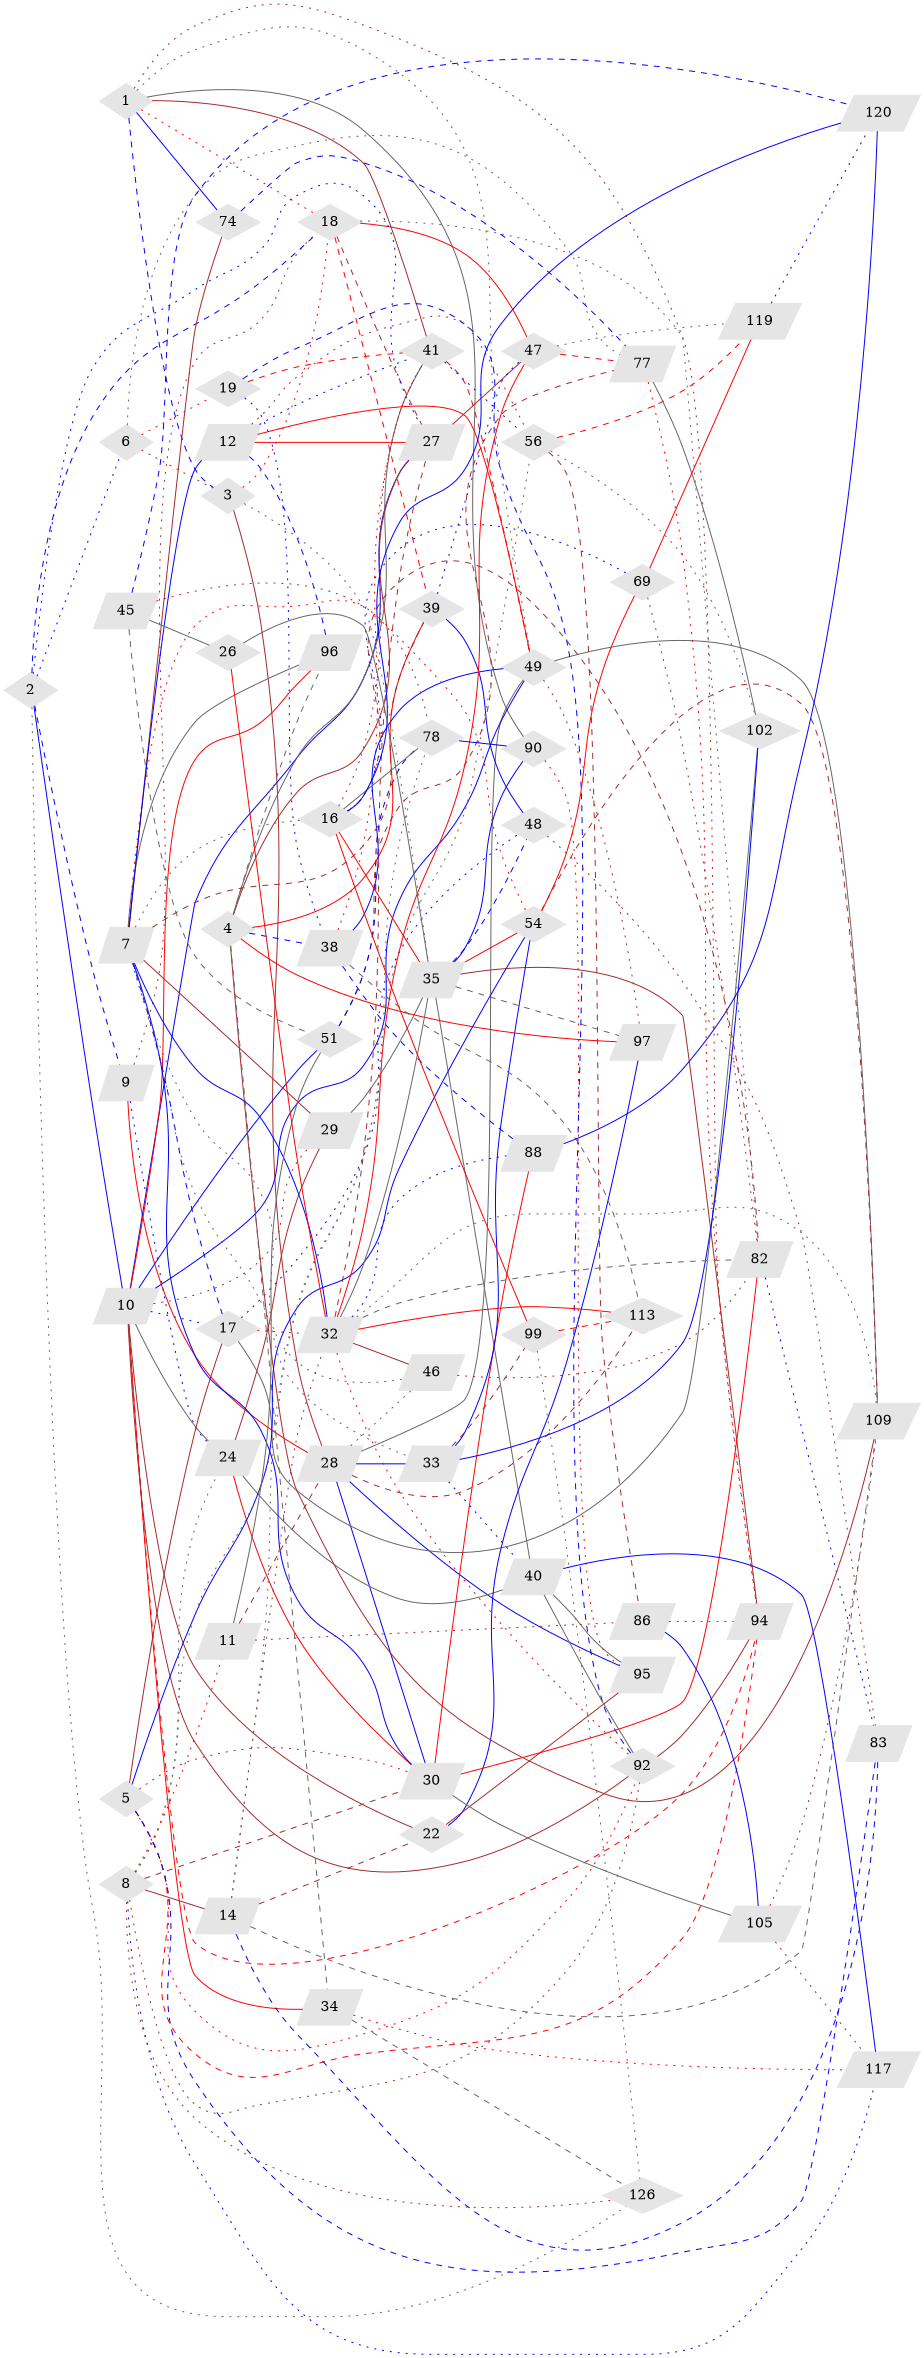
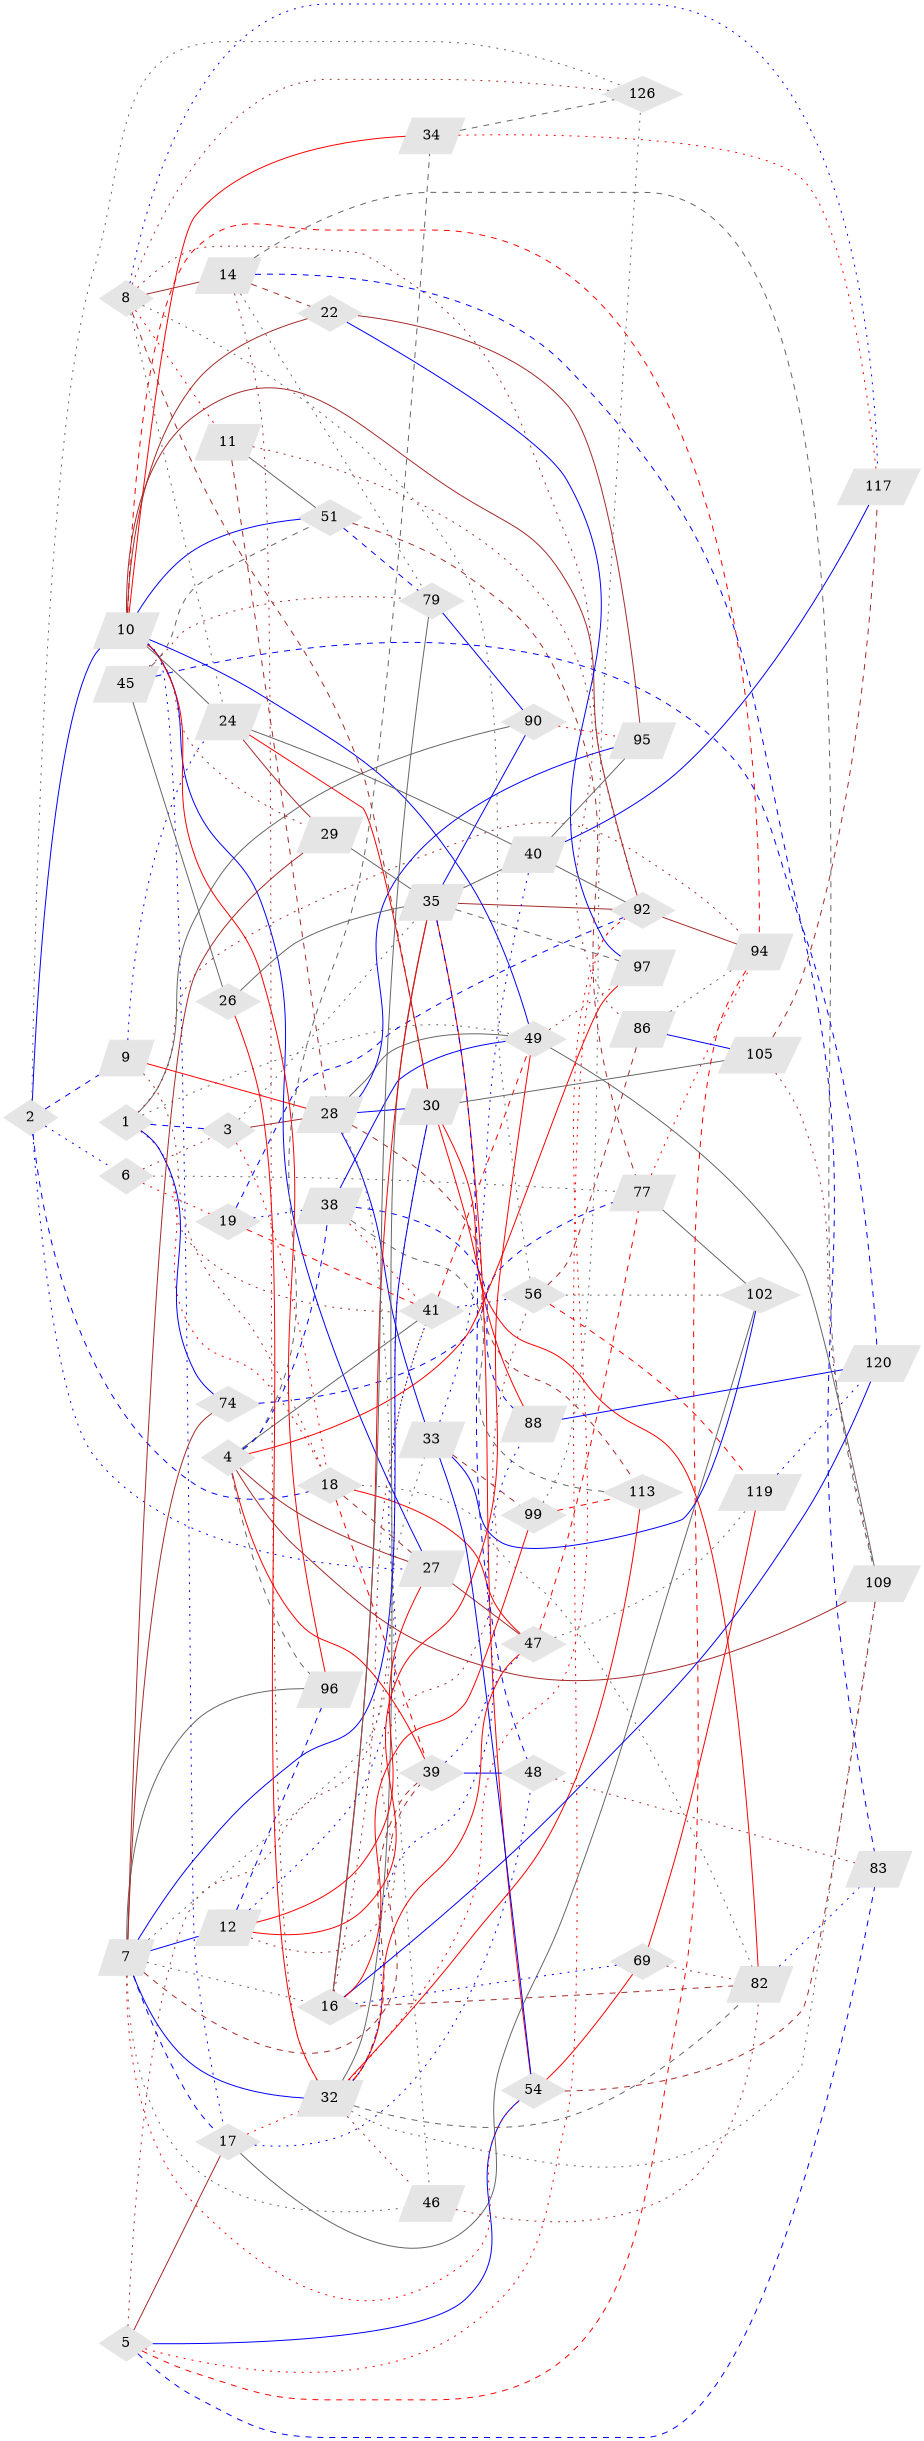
edge "1" -- "41": style solid -> dotted
node "78": label "78" -> "79"
edge "27" -- "32": now "39" -- "32"
edge "35" -- "94": now "35" -- "92"
edge "32" -- "46": style solid -> dotted
edge "105" -- "117": style dotted -> dashed
